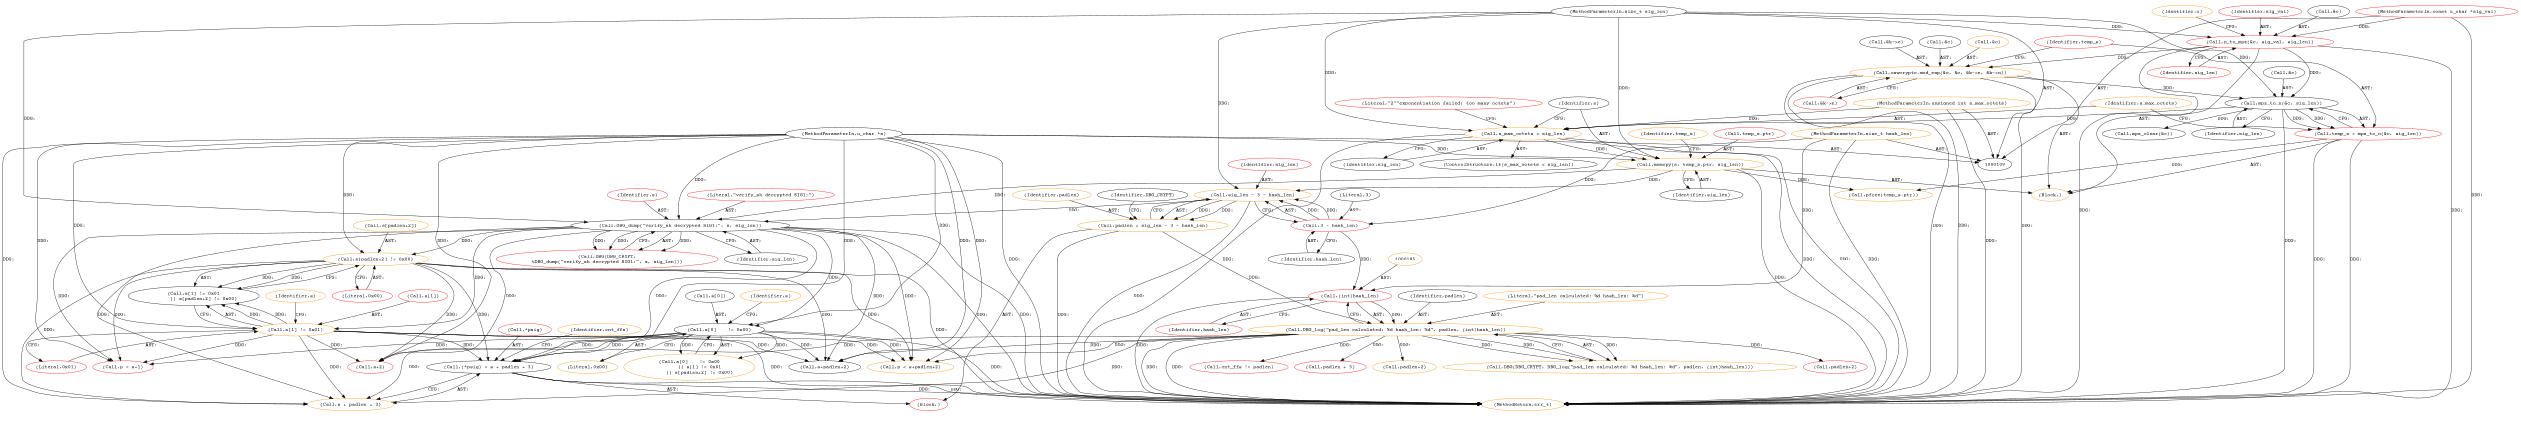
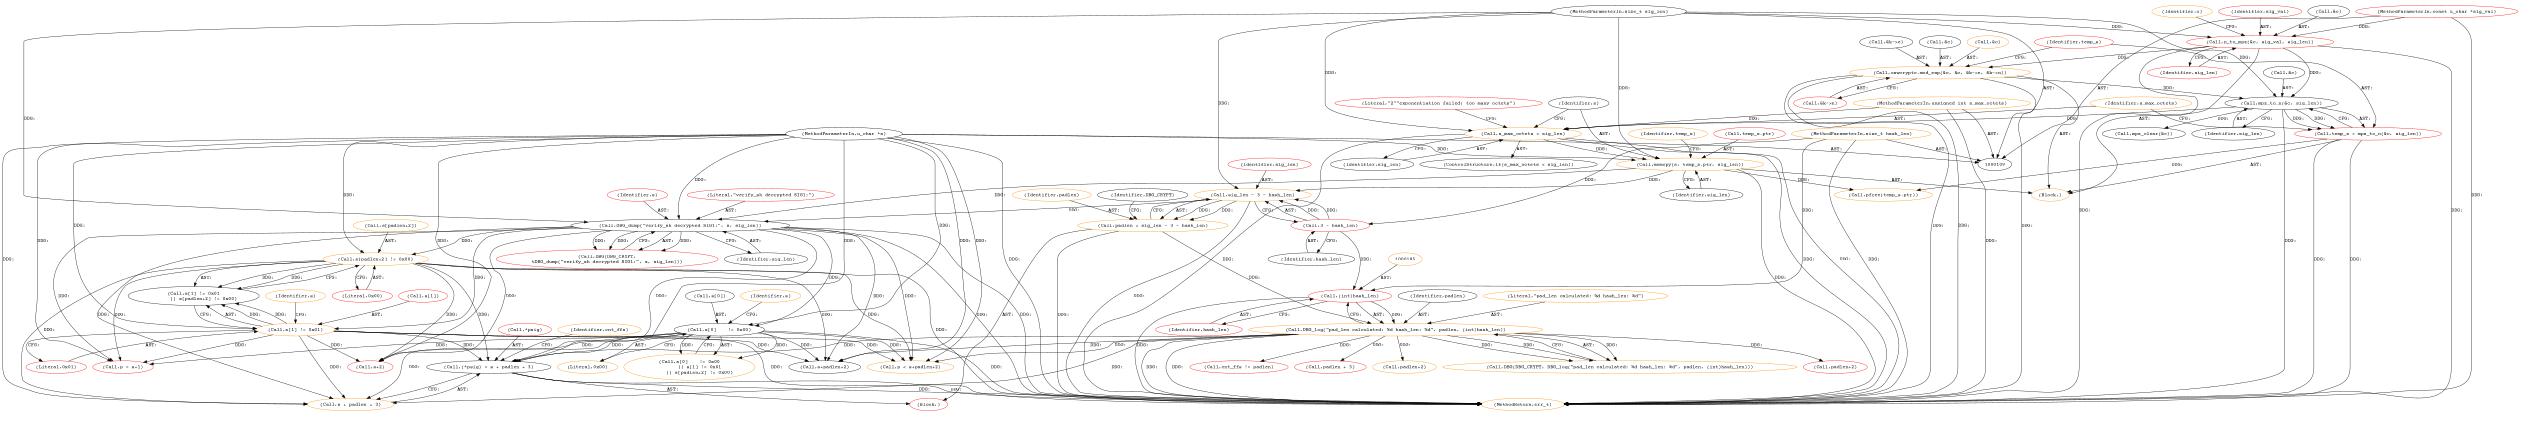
node "(Literal,3)": removed
